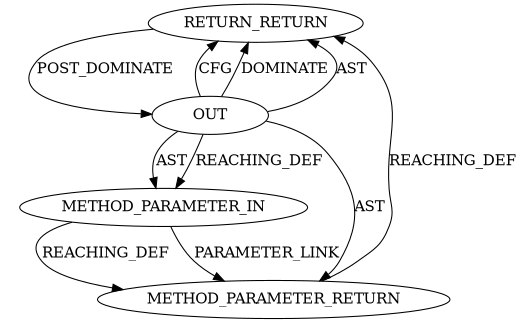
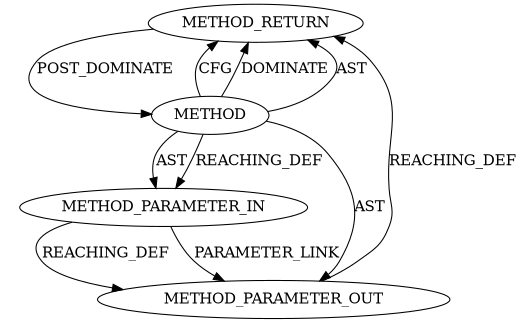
node "RETURN_RETURN": label "RETURN_RETURN" -> "METHOD_RETURN"
node "OUT": label "OUT" -> "METHOD"
node "METHOD_PARAMETER_RETURN": label "METHOD_PARAMETER_RETURN" -> "METHOD_PARAMETER_OUT"
